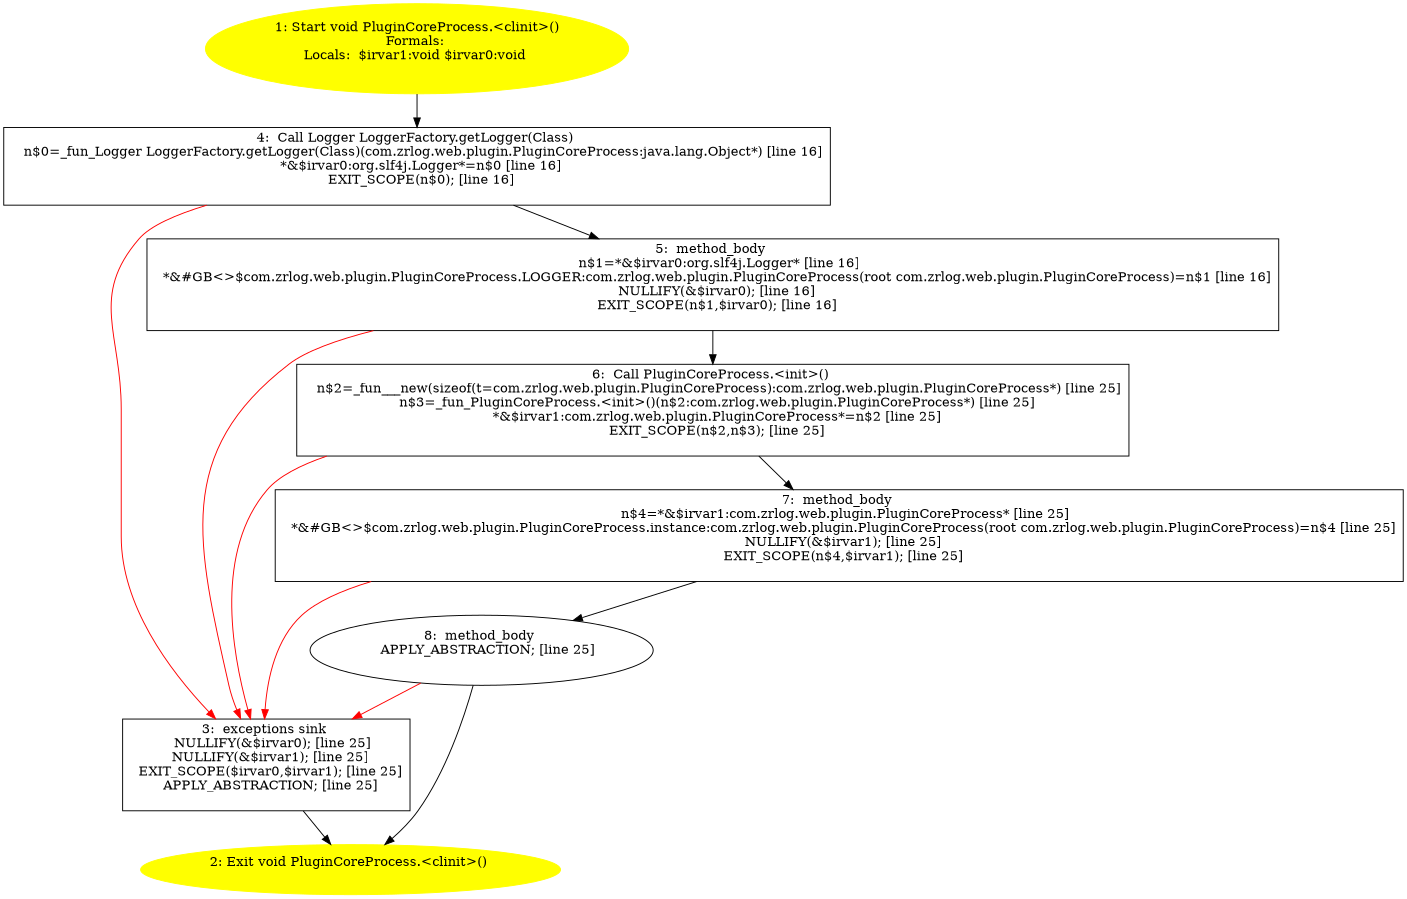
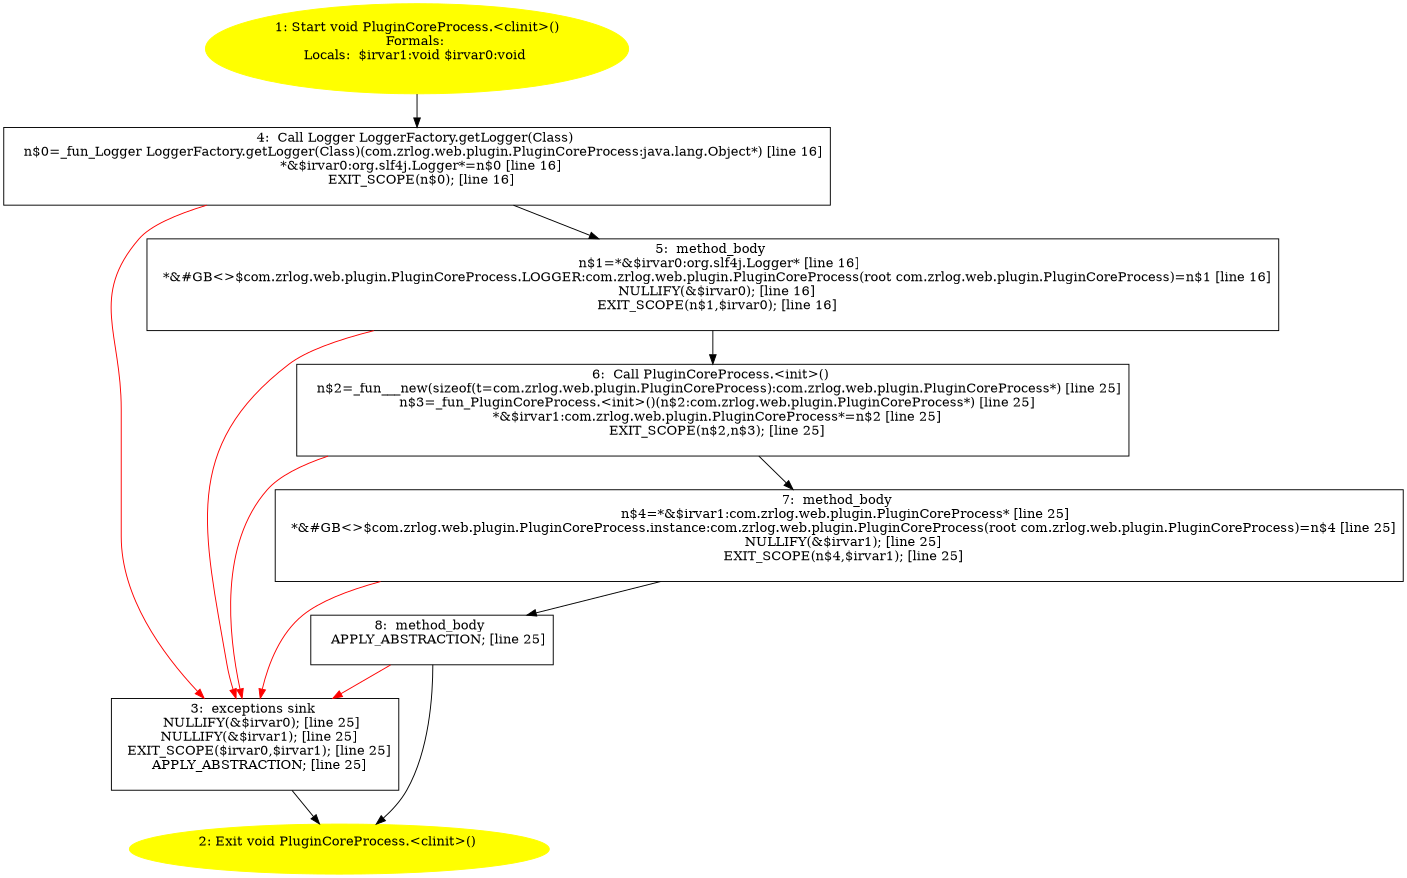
node "8:  method_body APPLY_ABSTRACTION; [line 25]": shape ellipse -> box
